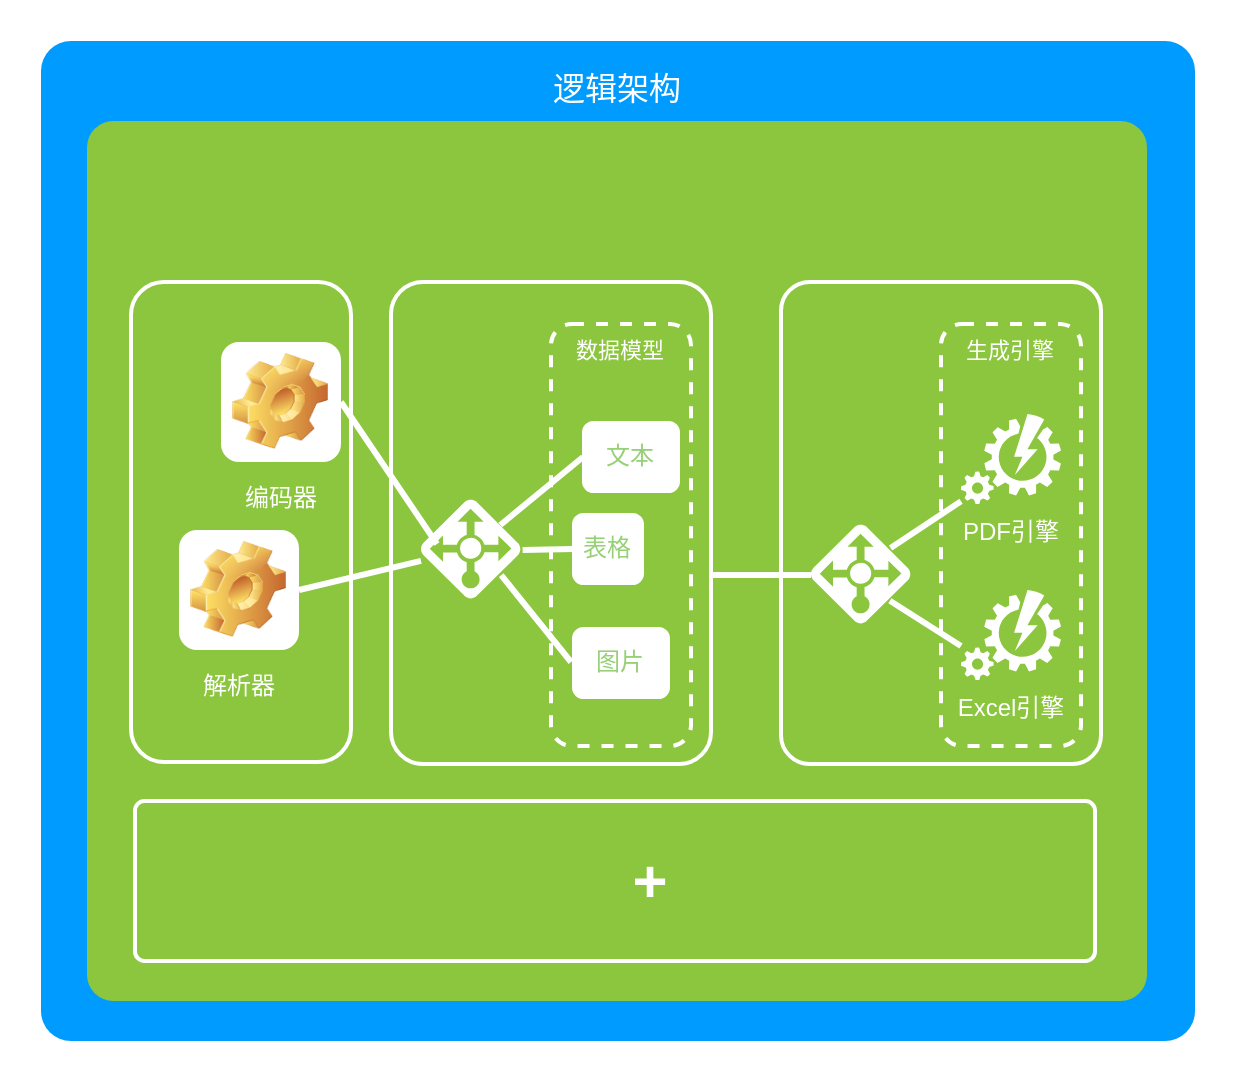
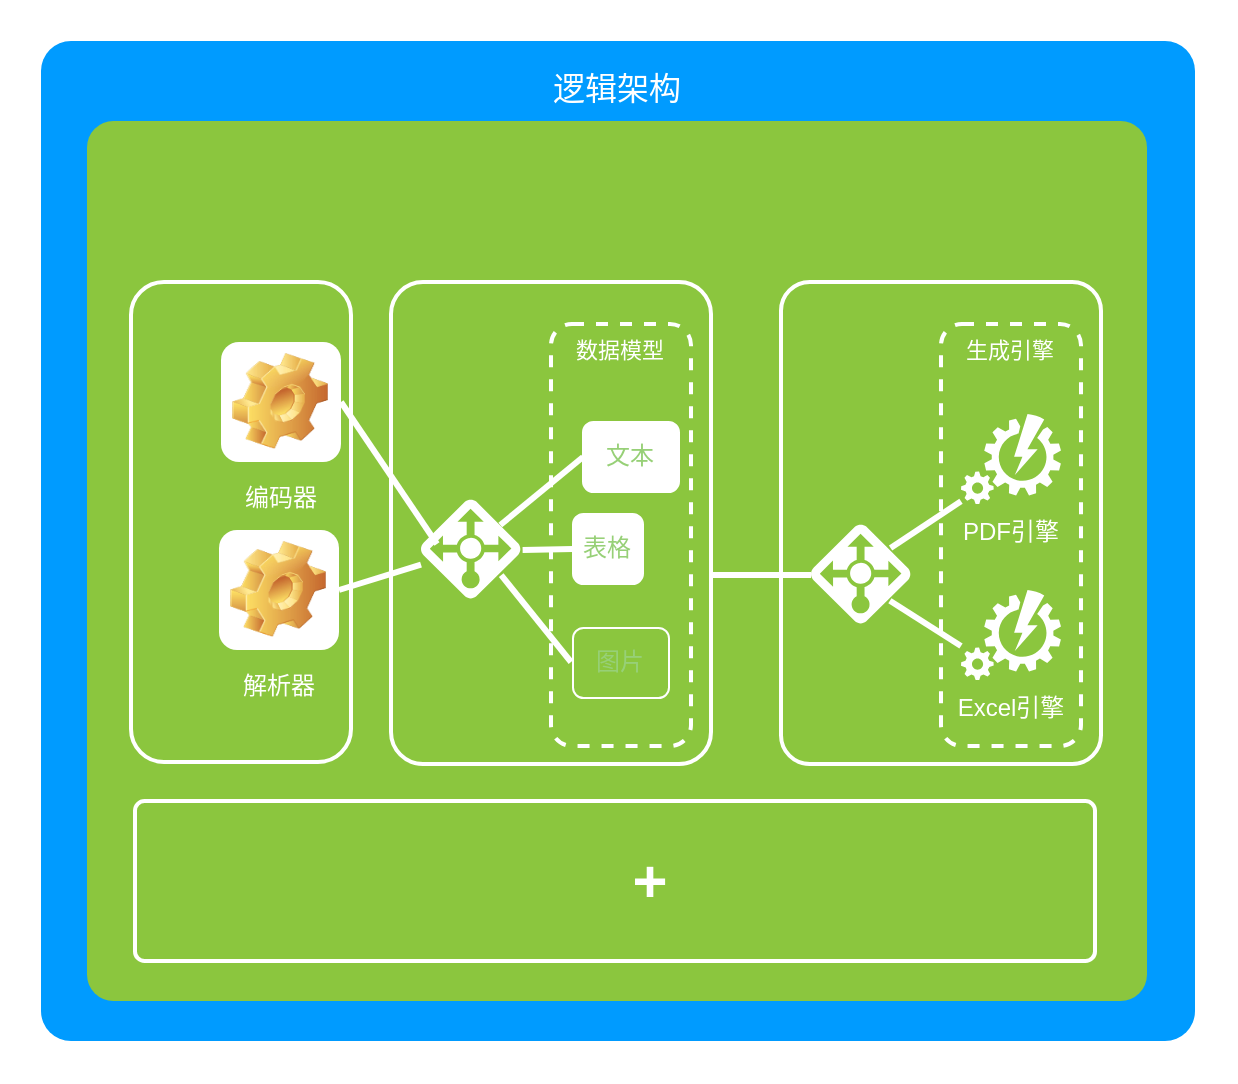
node "解析器": moved (239, 590) -> (279, 590)
node "图片": fillcolor #ffffff -> #8bc63e
